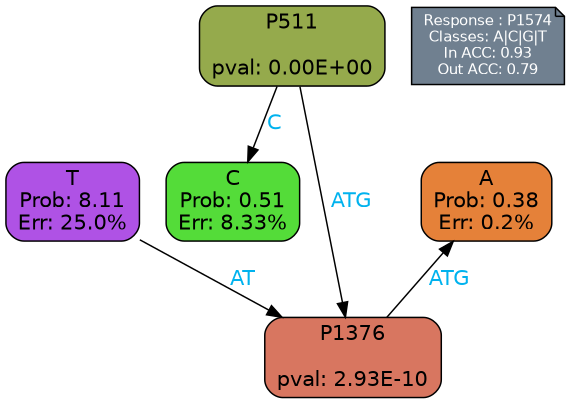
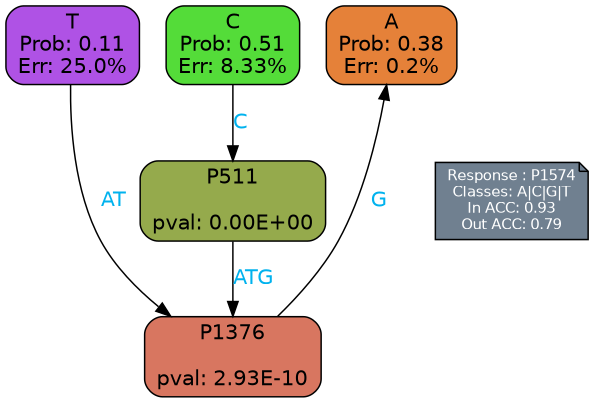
edge "P511 pval: 0.00E+00" -> "C Prob: 0.51 Err: 8.33%": reversed
node "T Prob: 8.11 Err: 25.0%": label "T Prob: 8.11 Err: 25.0%" -> "T Prob: 0.11 Err: 25.0%"
edge "P1376 pval: 2.93E-10" -> "A Prob: 0.38 Err: 0.2%": label "ATG" -> "G"
